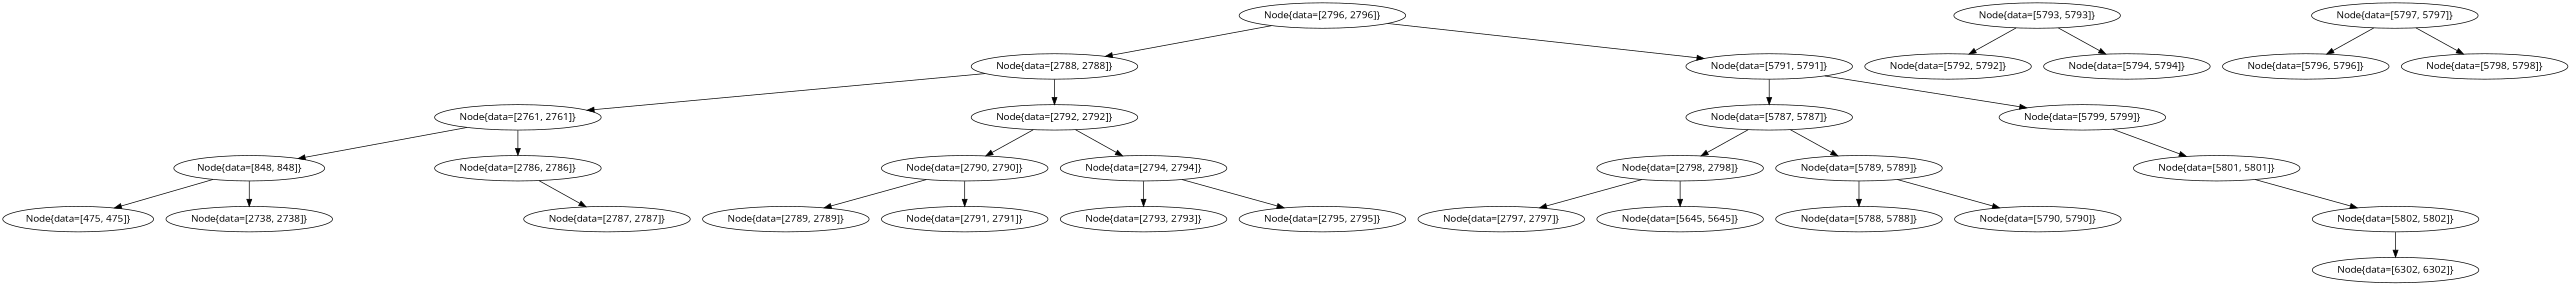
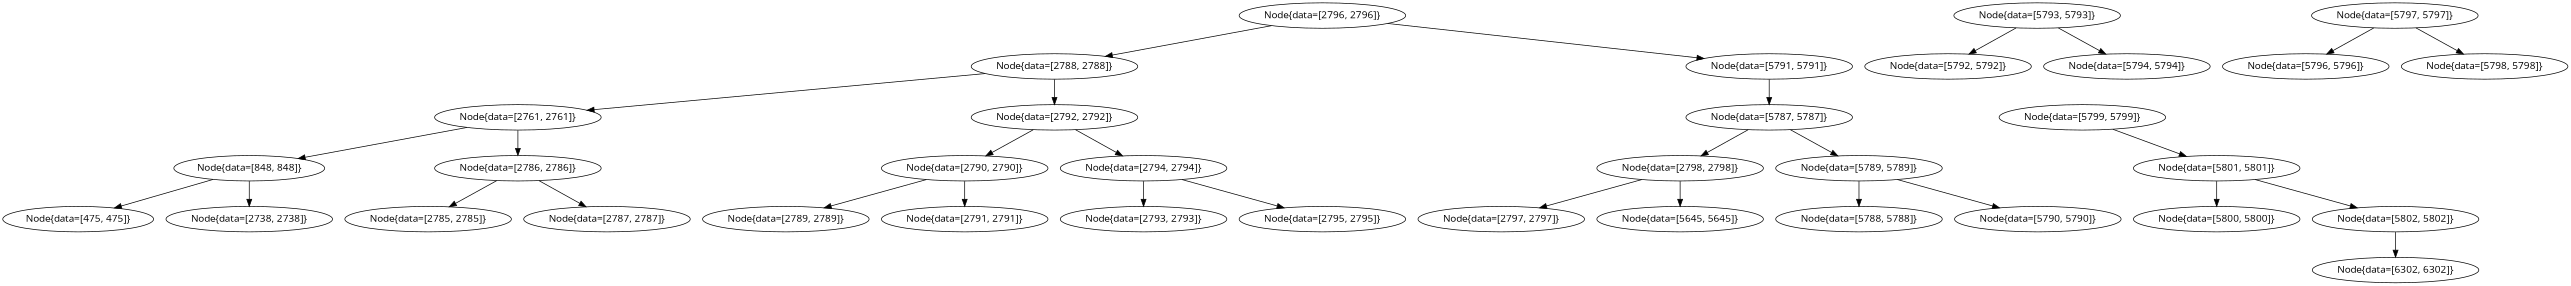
edge "Node{data=[5791, 5791]}" -> "Node{data=[5799, 5799]}": removed
node "Node{data=[2785, 2785]}": added
node "Node{data=[5800, 5800]}": added
